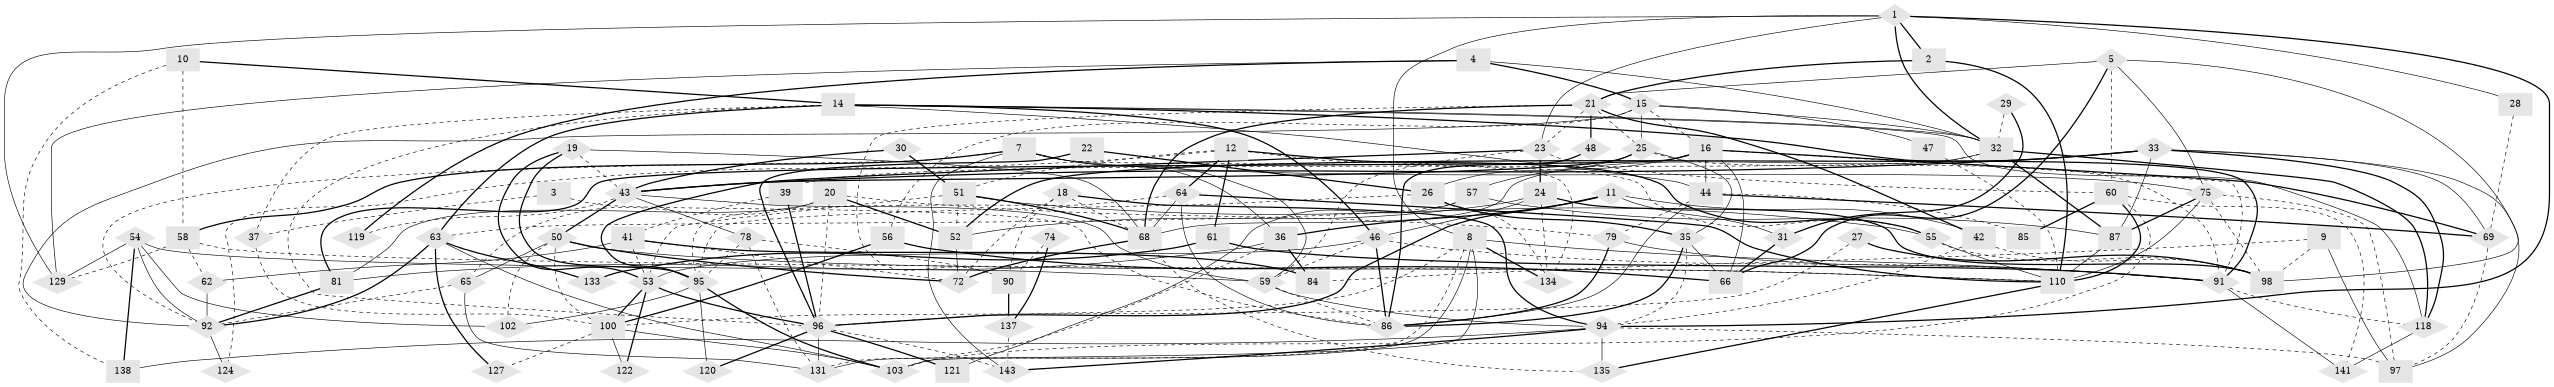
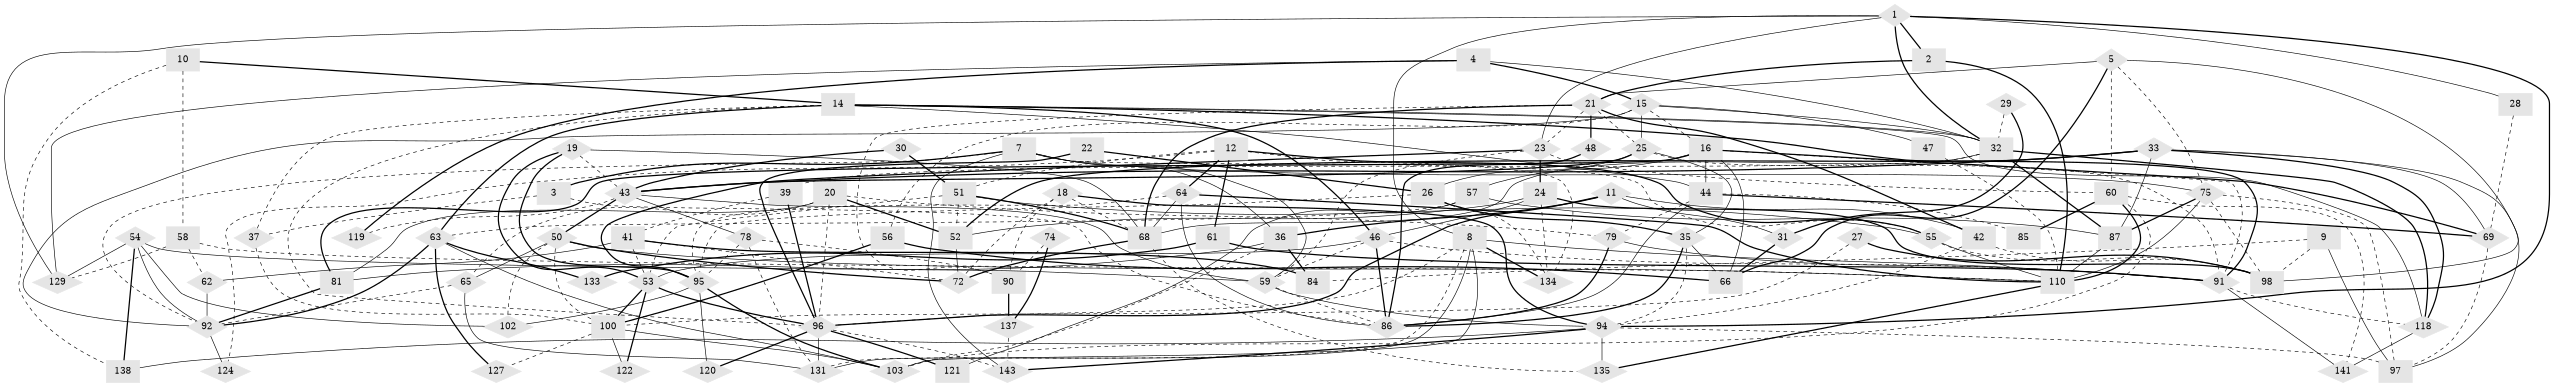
edge "5" -- "75": style solid -> dashed
edge "7" -- "58": now "7" -- "3"
